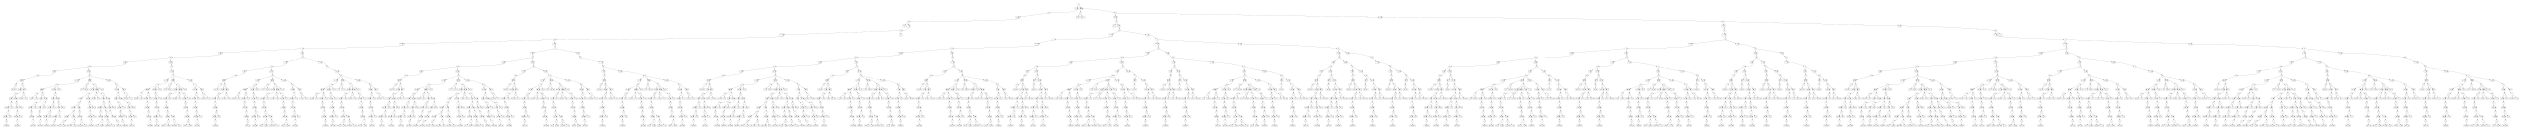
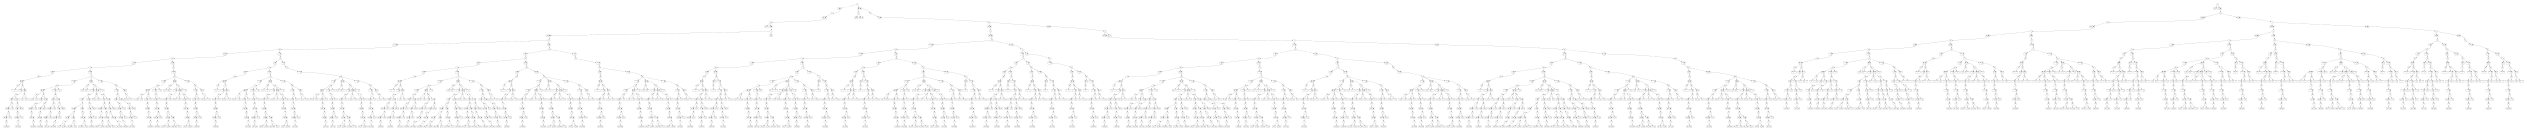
node "x8": removed
